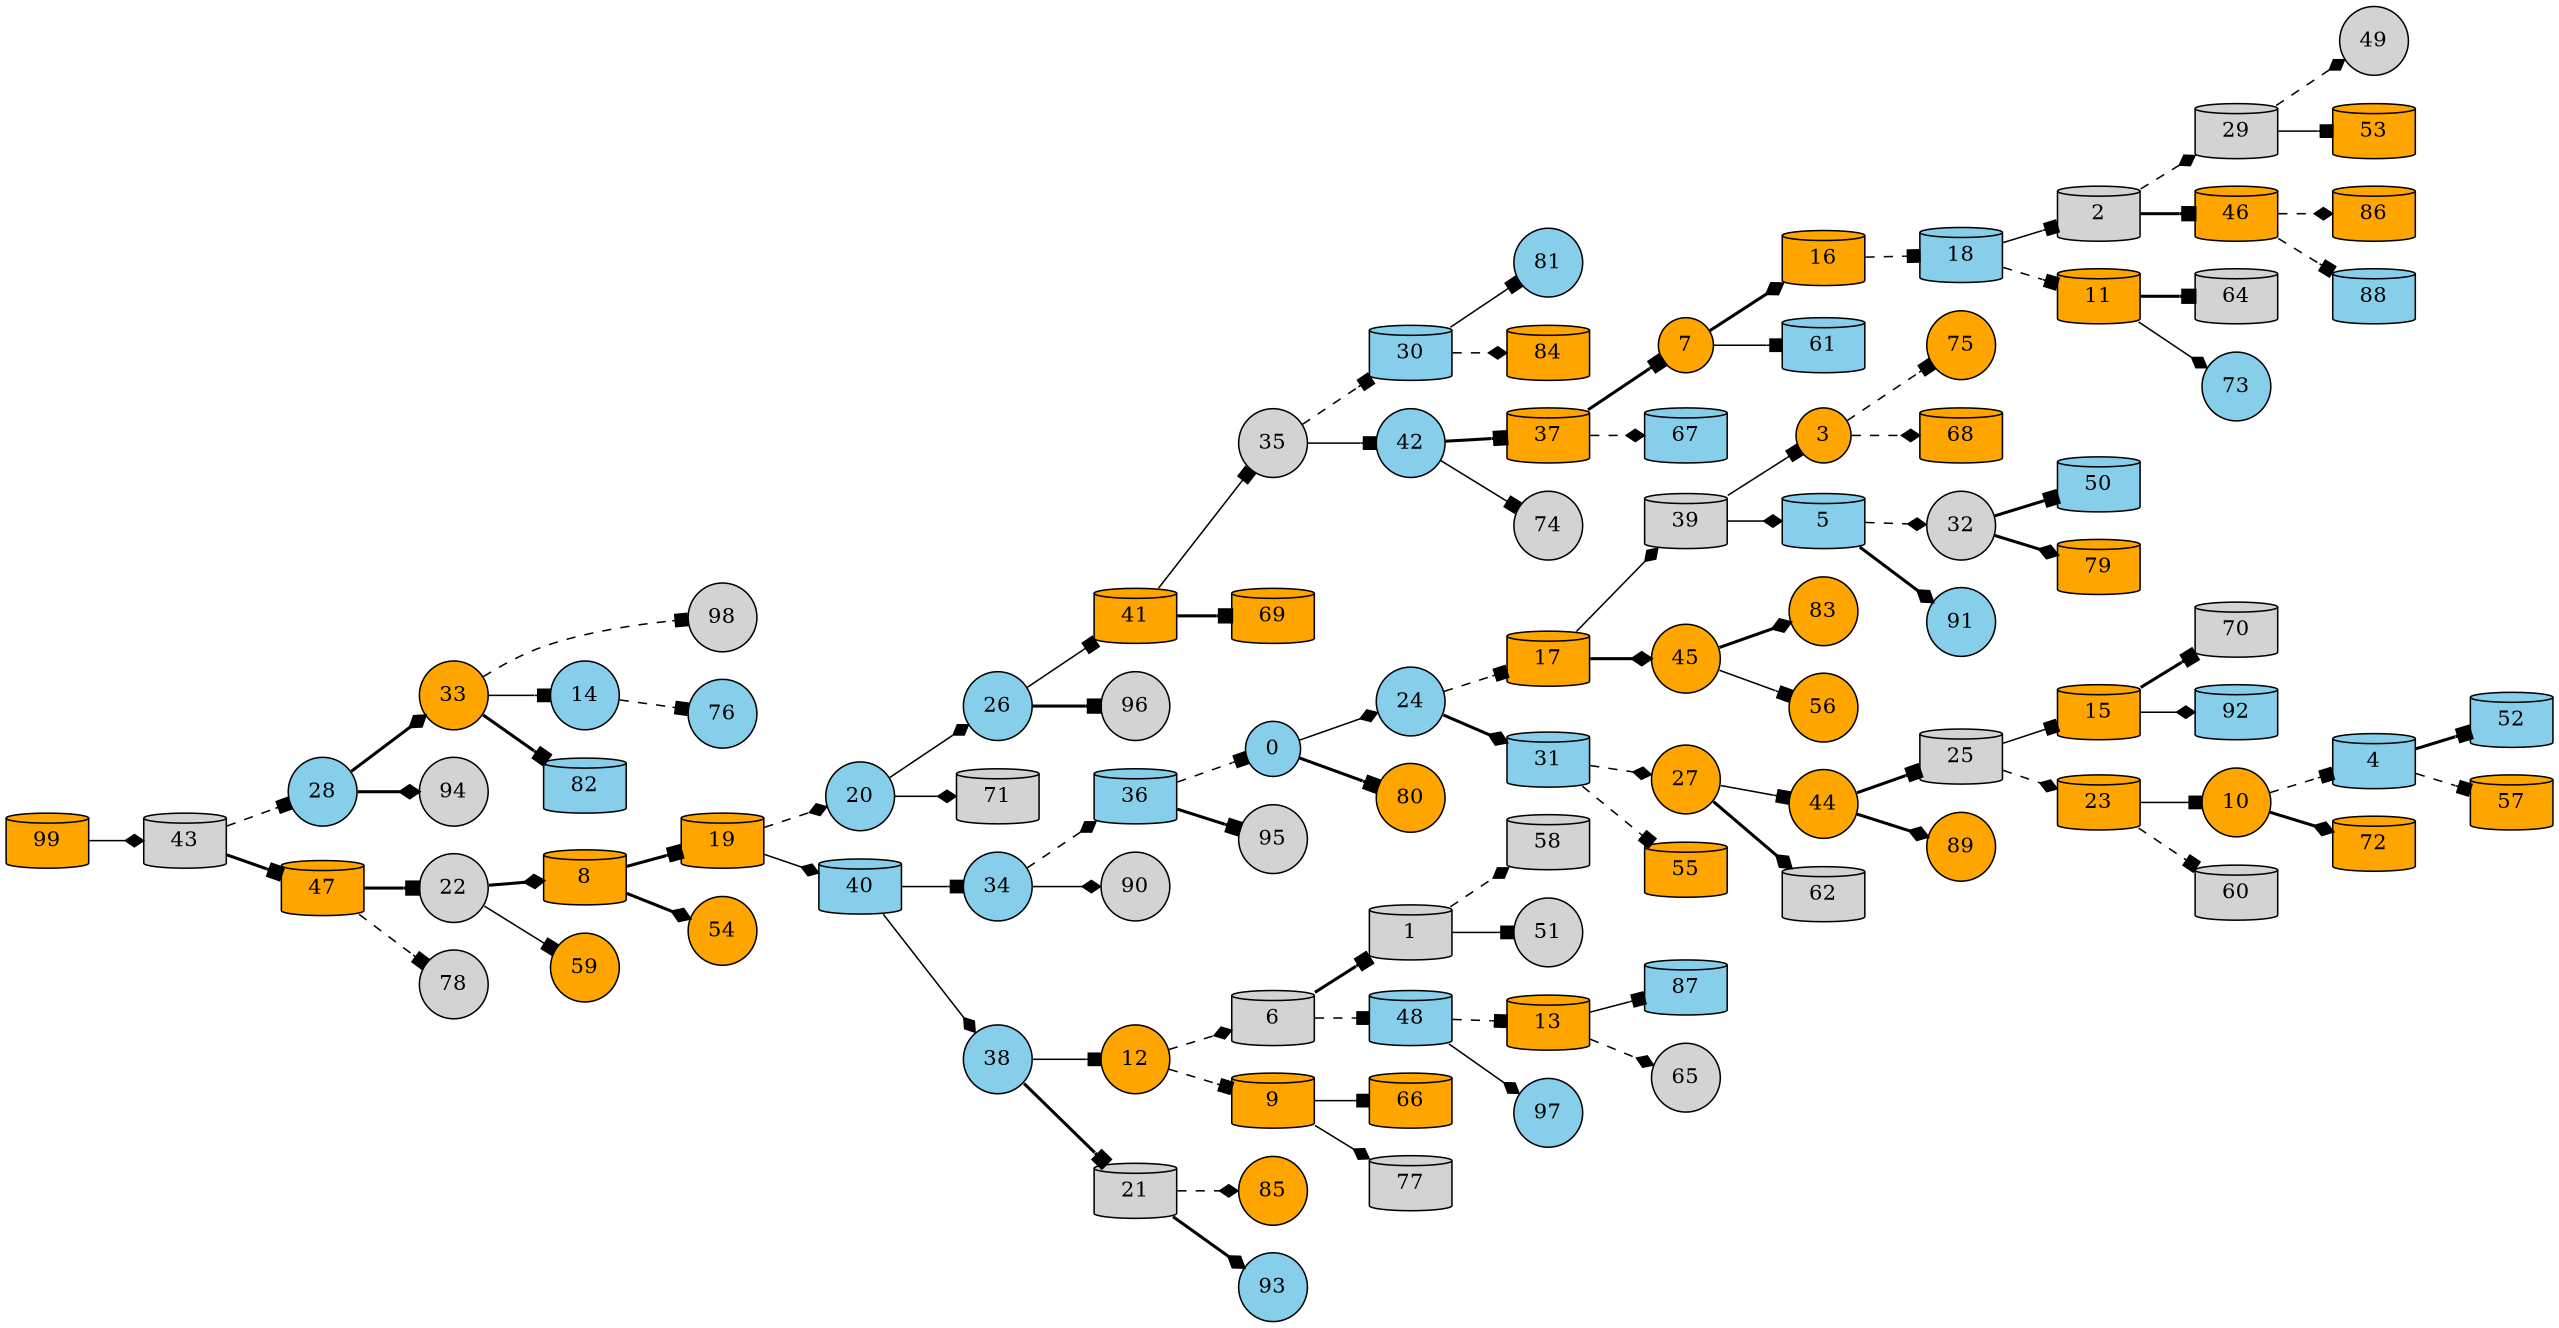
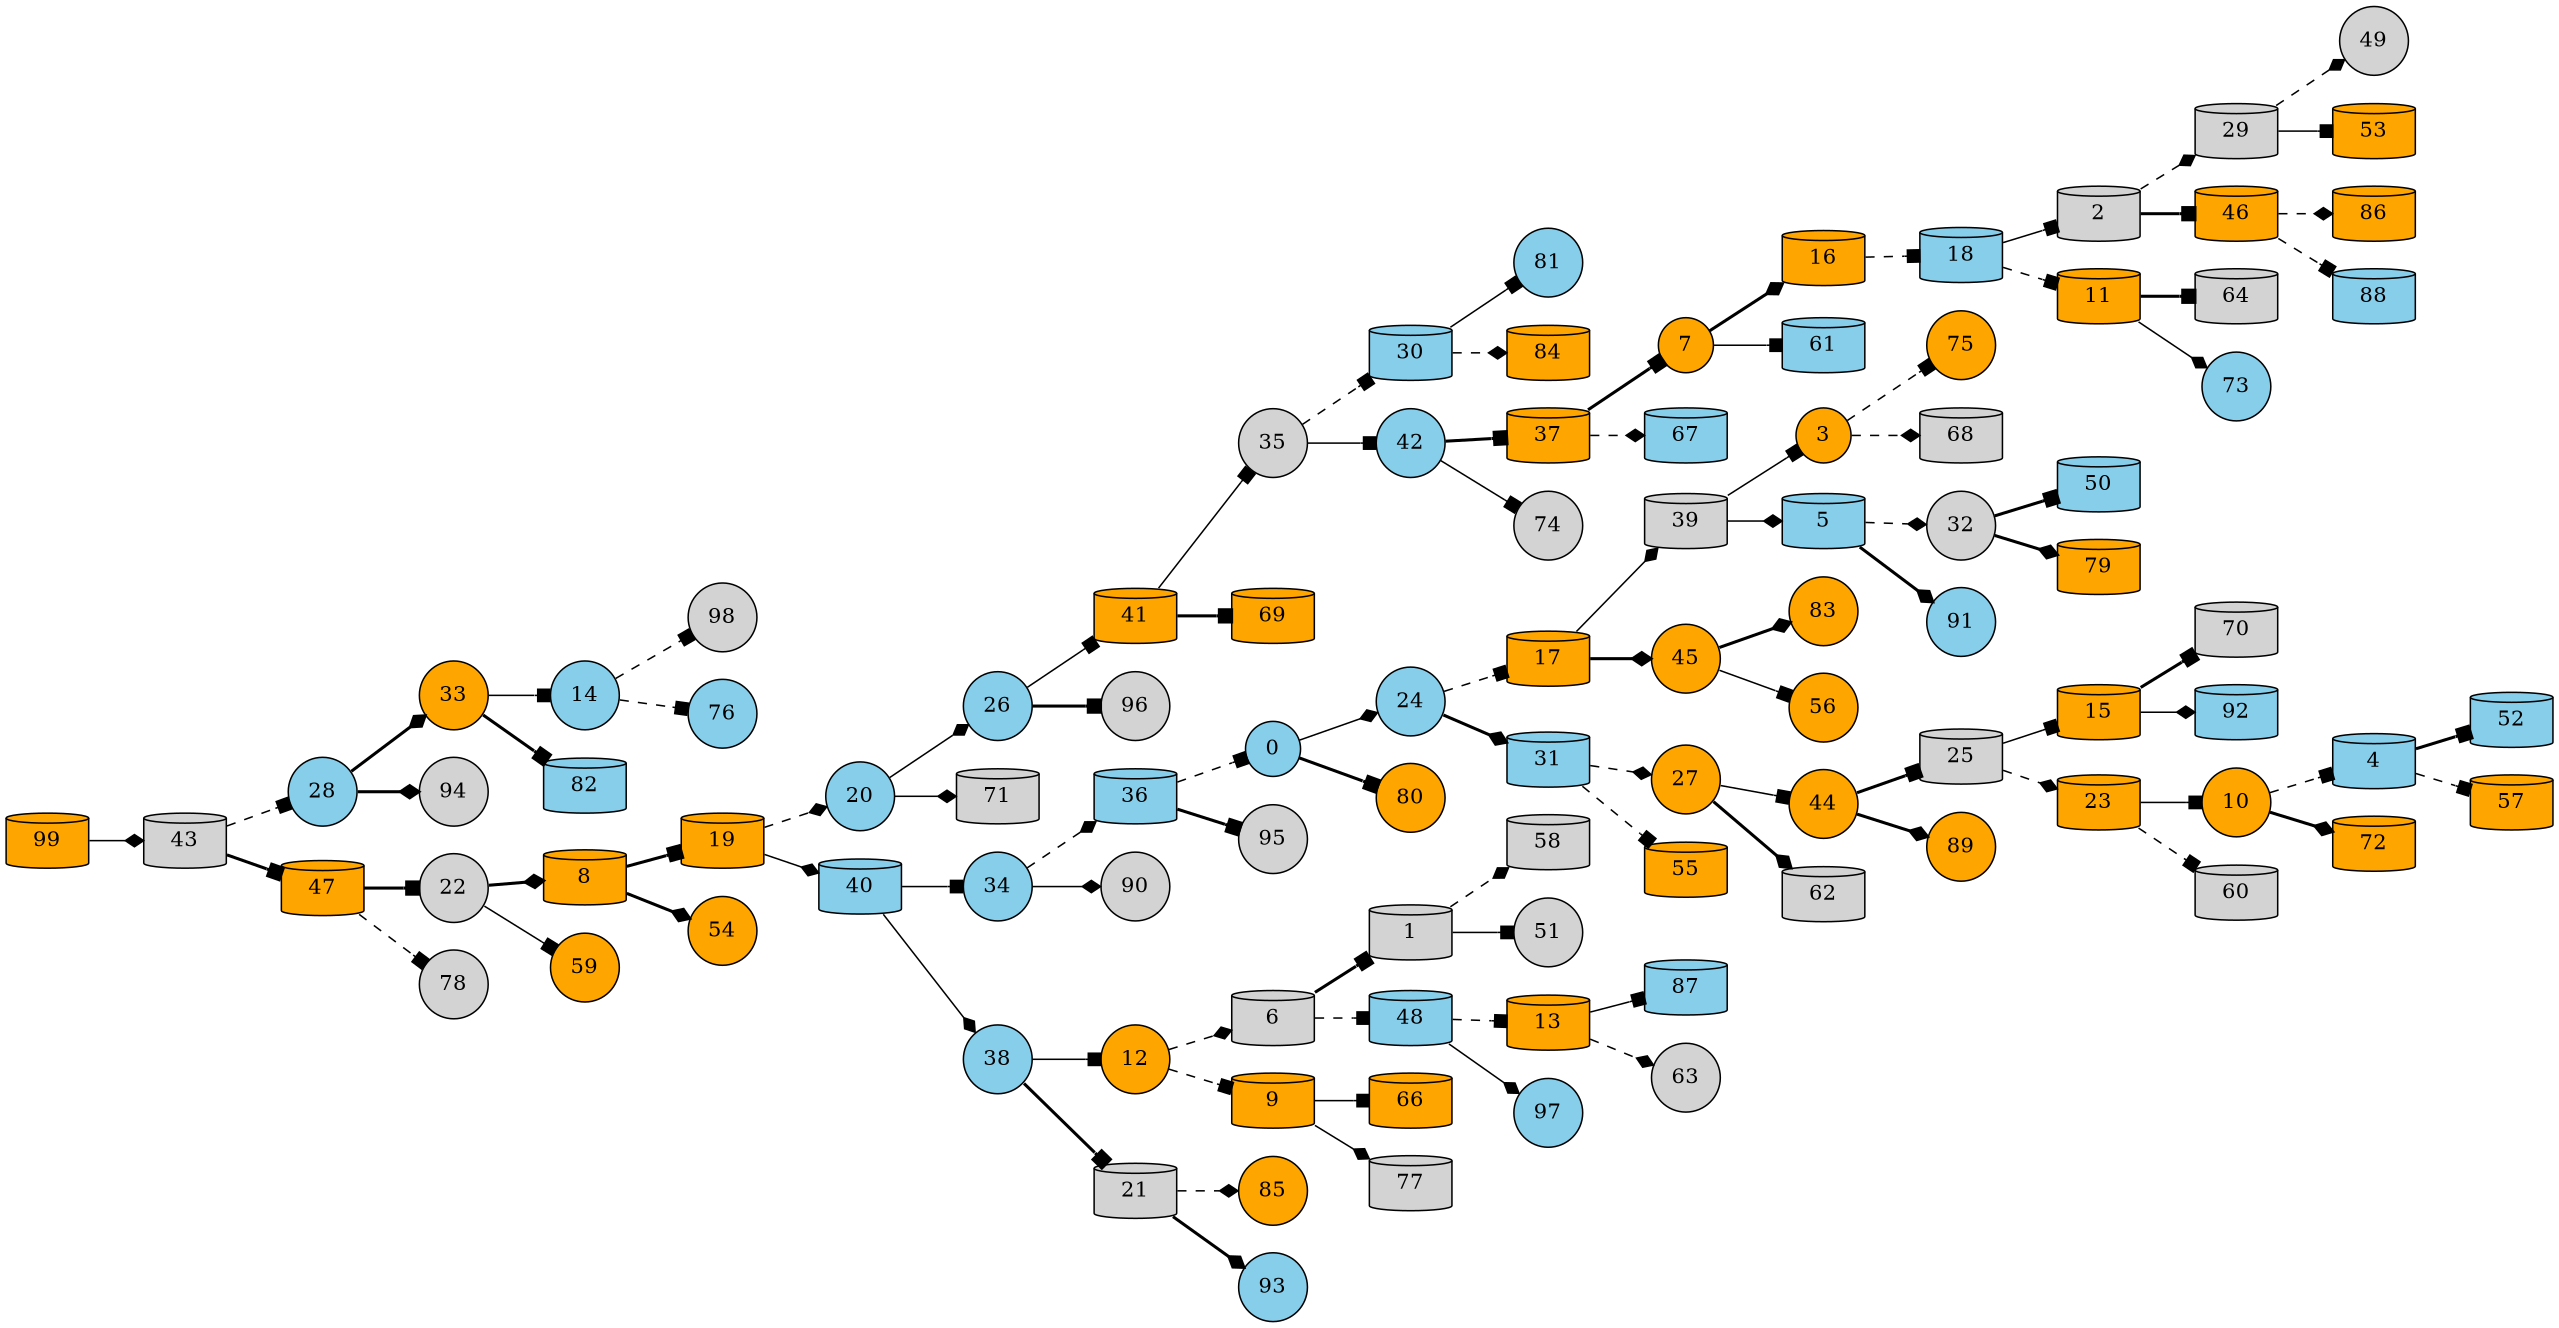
node "68": fillcolor orange -> lightgrey
edge "33" -> "98": now "14" -> "98"
node "65": label "65" -> "63"
